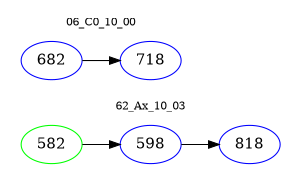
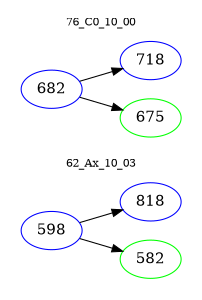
cluster "06_C0_10_00": label "06_C0_10_00" -> "76_C0_10_00"
node "675": added
edge "582" -> "598": reversed
